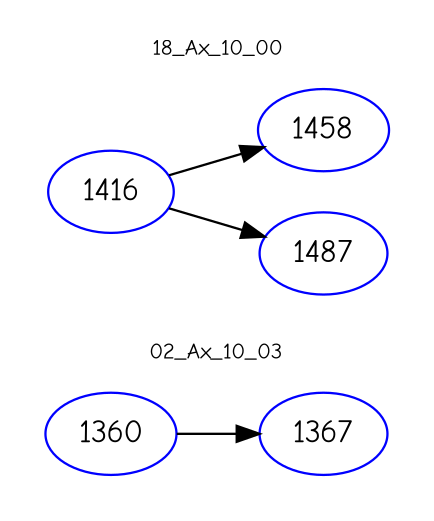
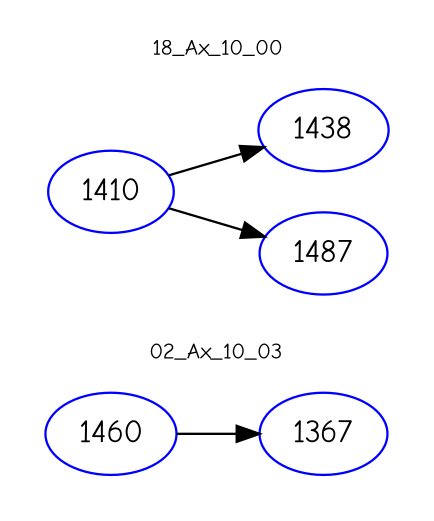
node "1458": label "1458" -> "1438"
node "1416": label "1416" -> "1410"
node "1360": label "1360" -> "1460"
